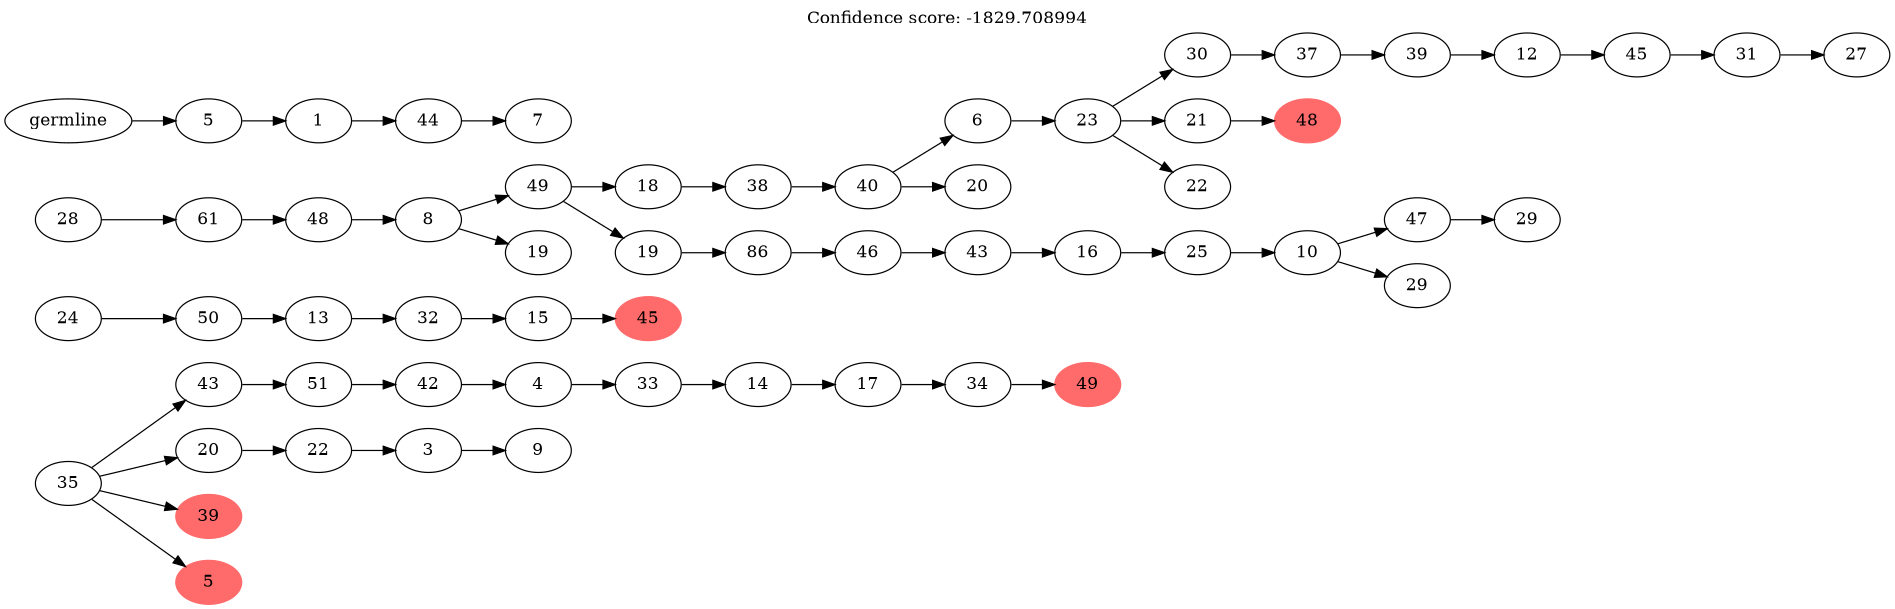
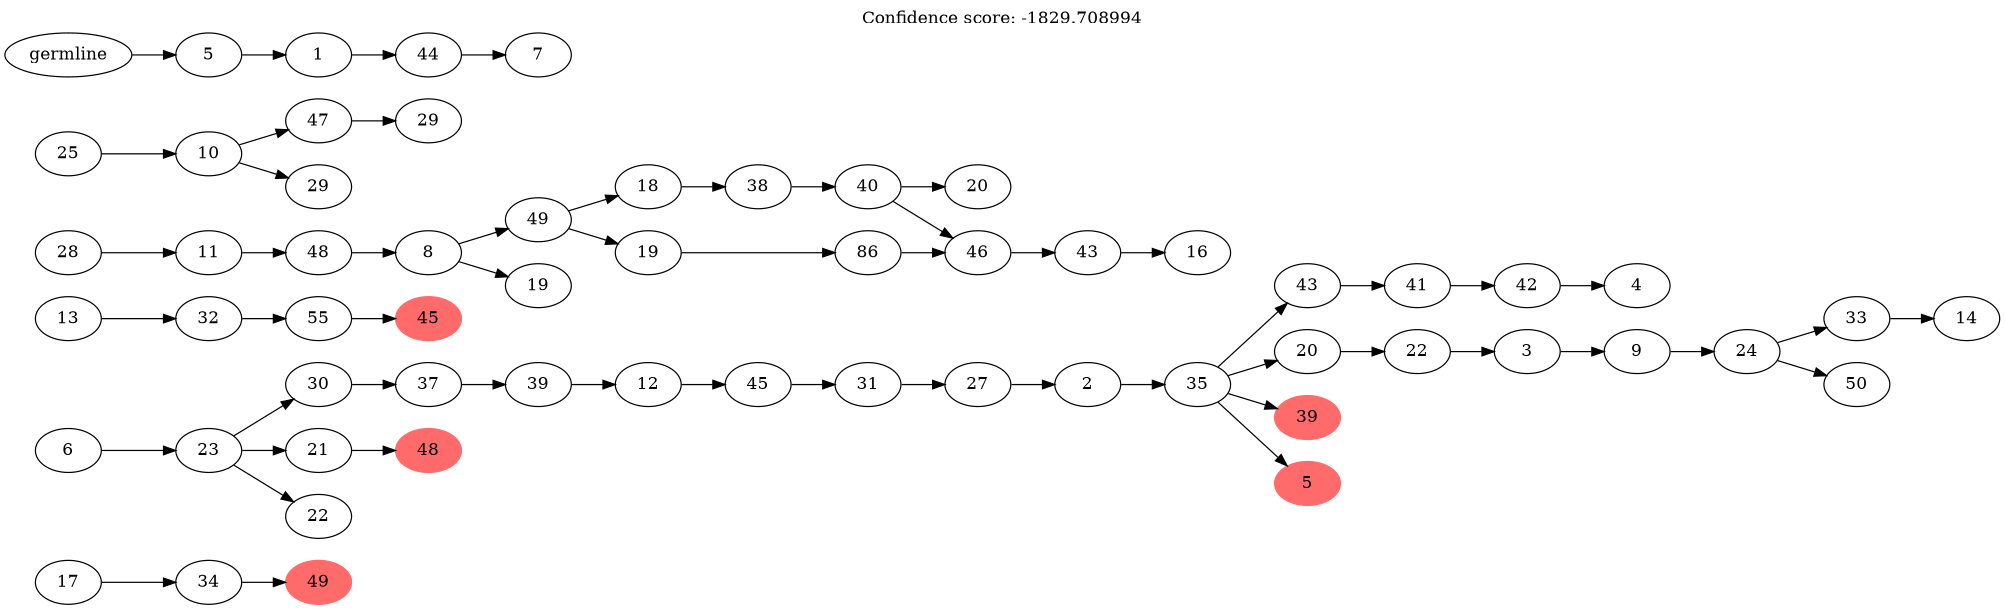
edge "40" -> "6": now "40" -> "46"
node "61": label "61" -> "11"
edge "16" -> "25": removed
edge "50" -> "13": removed
node "15": label "15" -> "55"
edge "9" -> "24": added
node "51": label "51" -> "41"
edge "4" -> "33": now "24" -> "33"
edge "14" -> "17": removed
node "2": added
